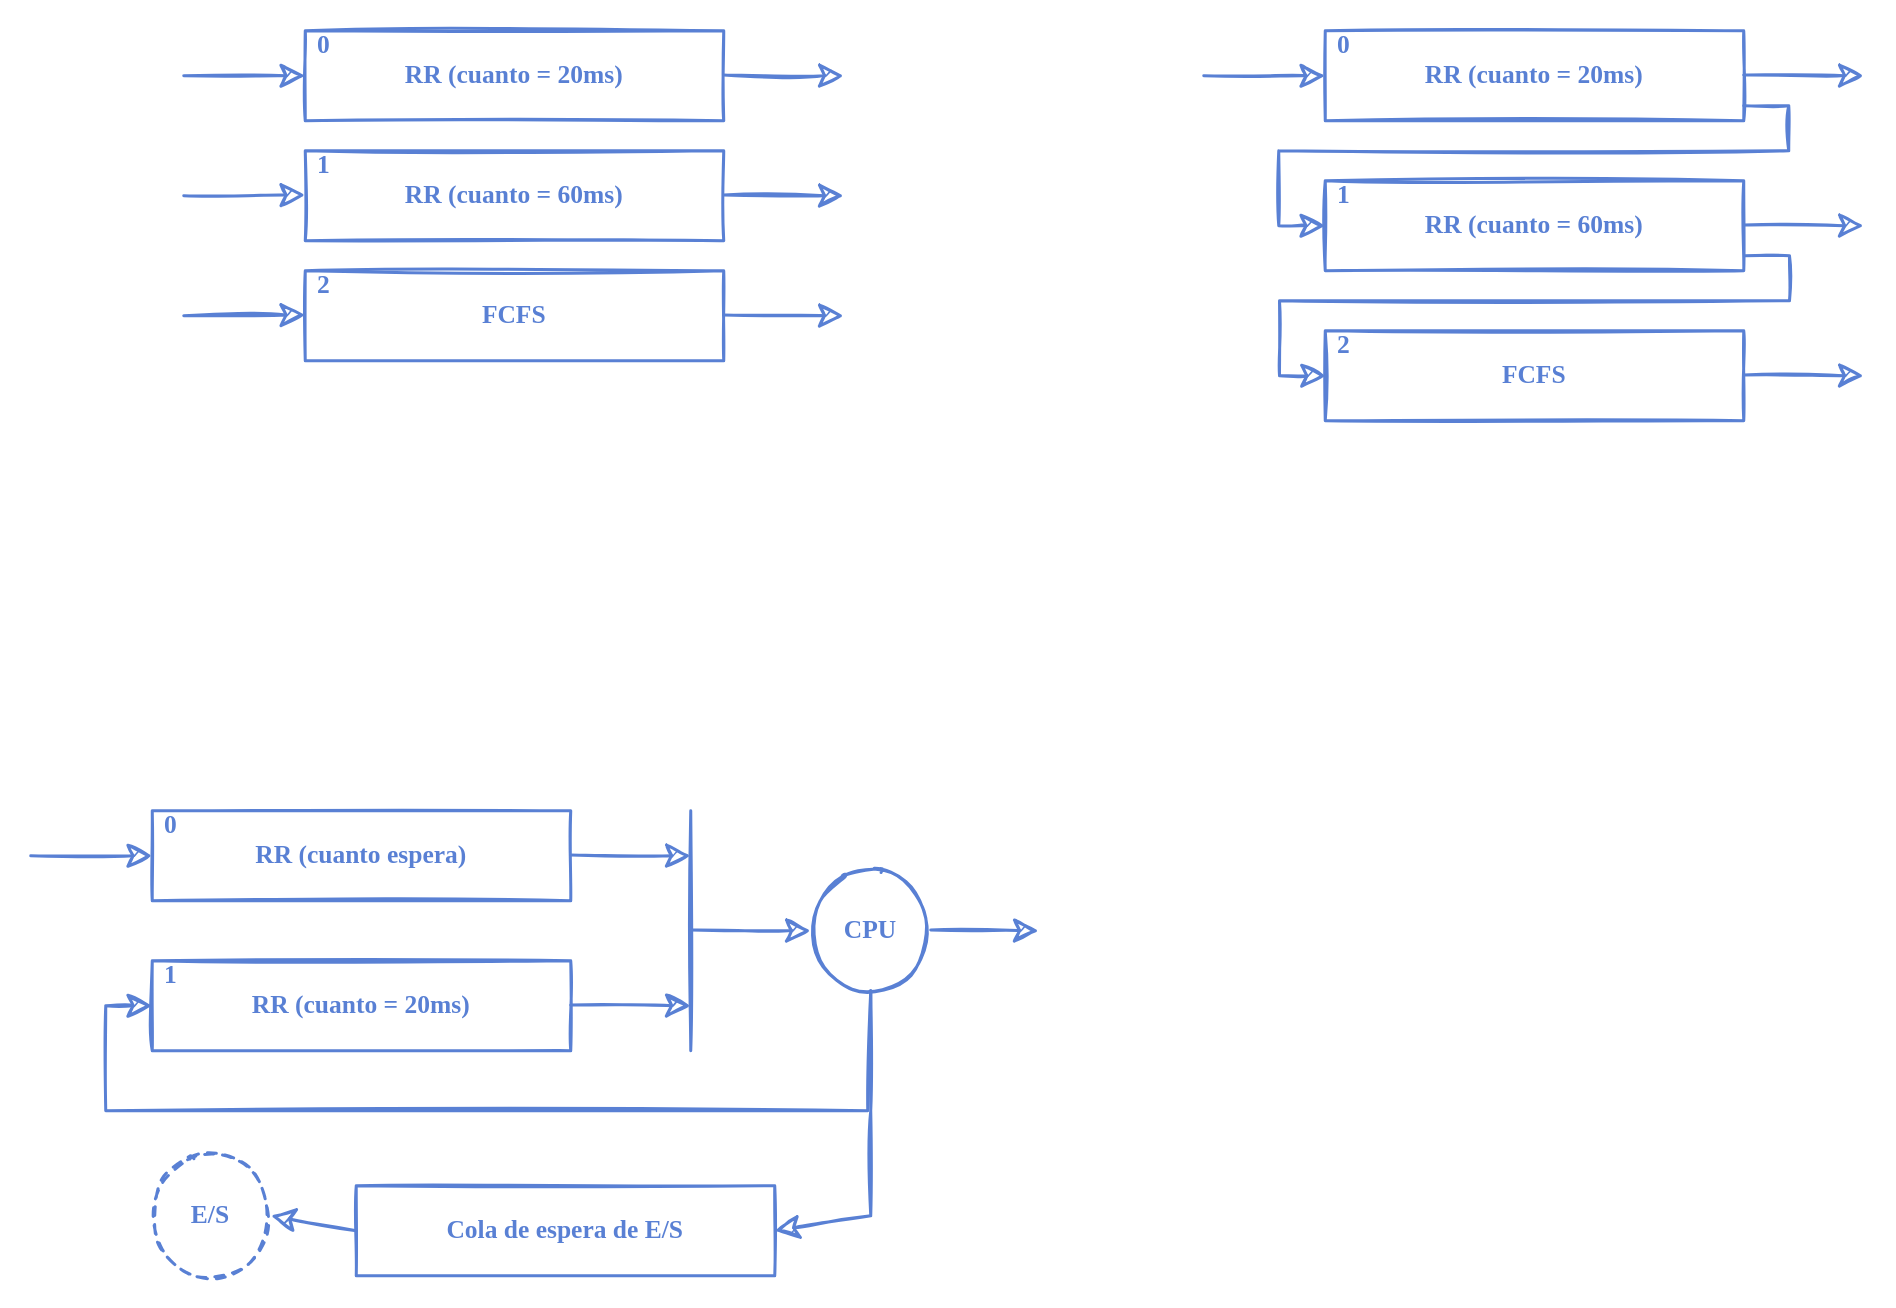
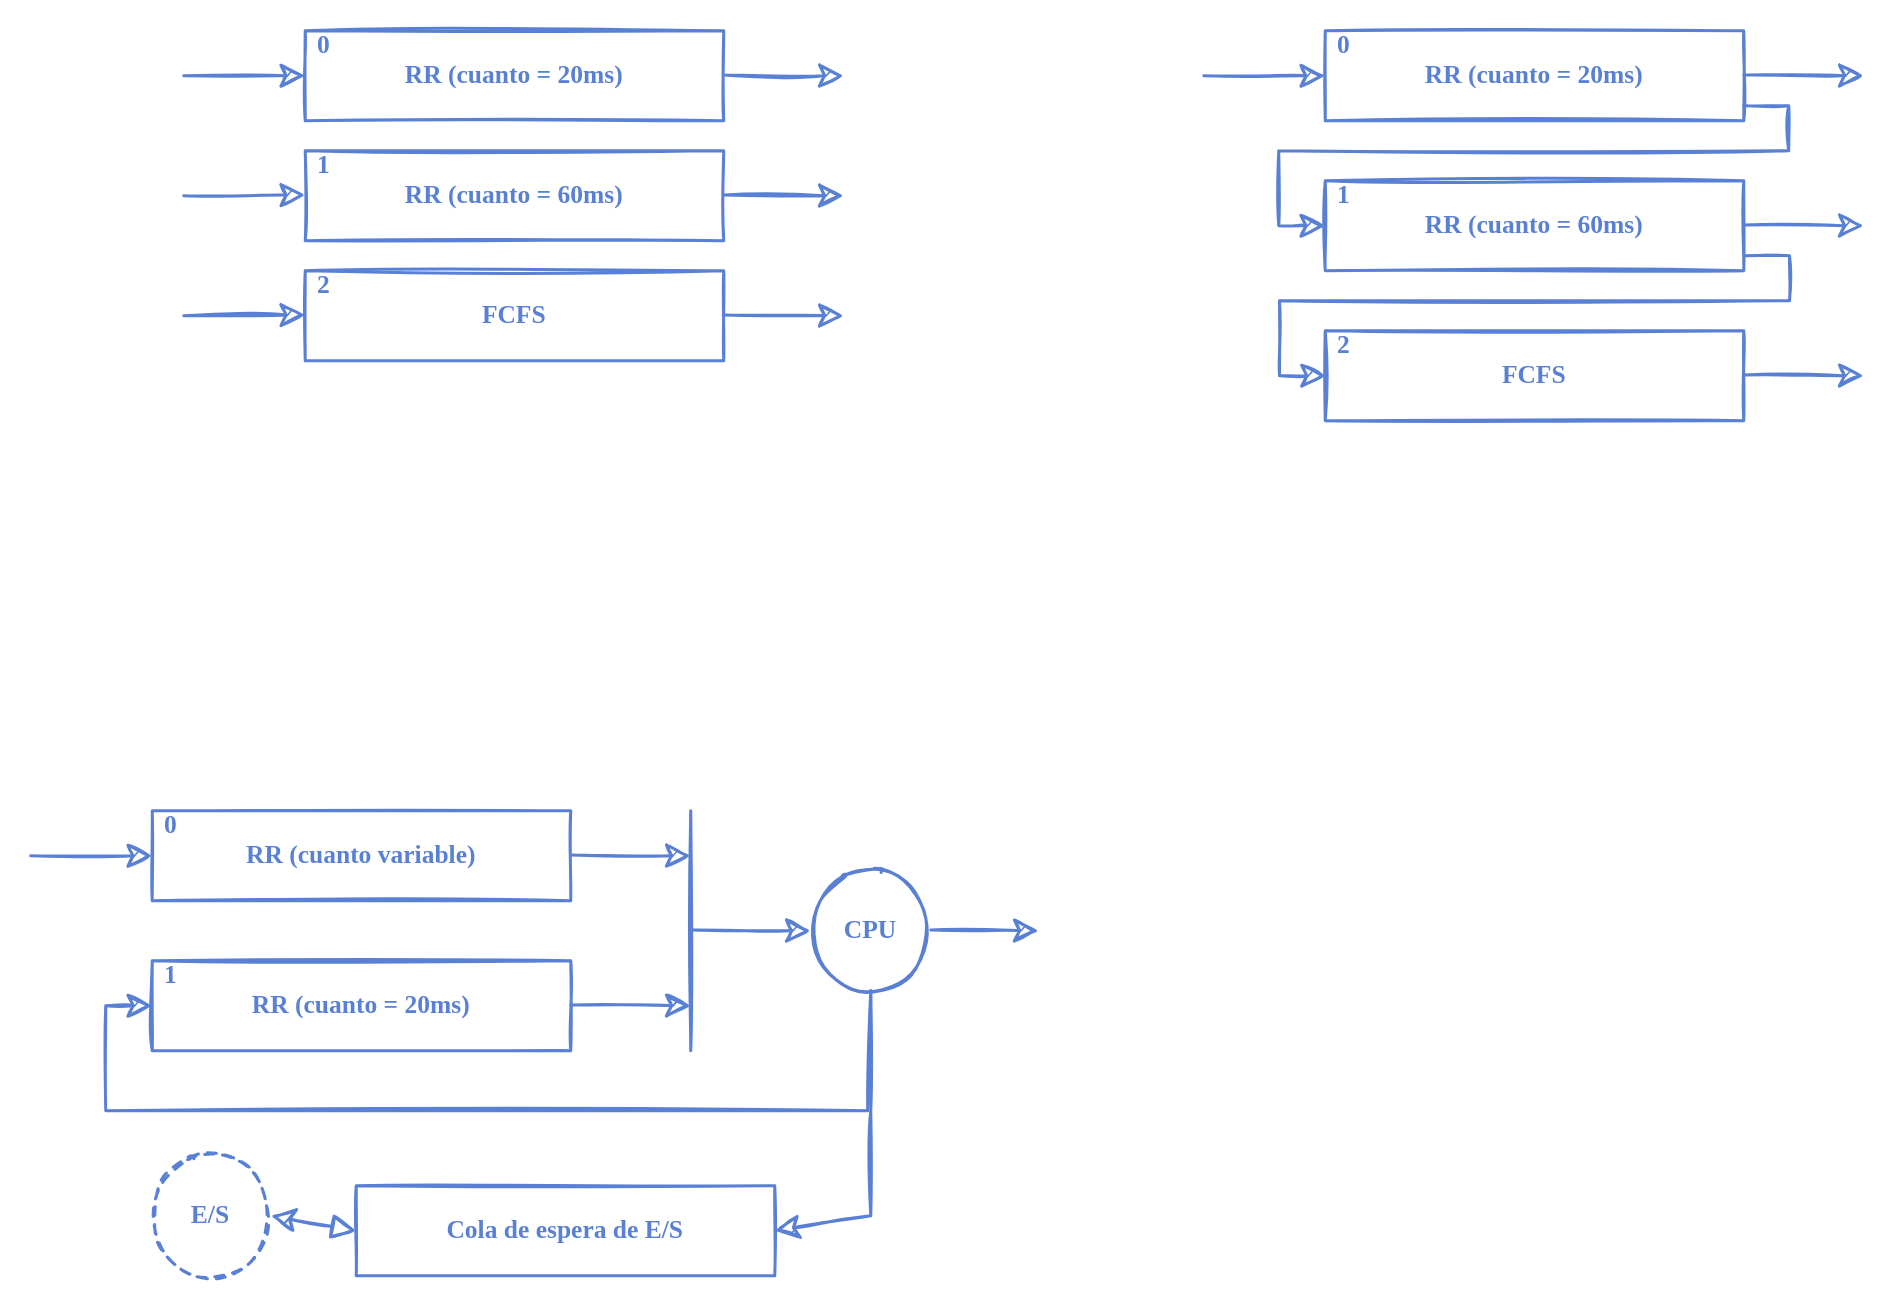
node "RR (cuanto espera)": label "RR (cuanto espera)" -> "RR (cuanto variable)"
edge "Cola de espera de E/S" -> "E/S": arrowhead none -> block
